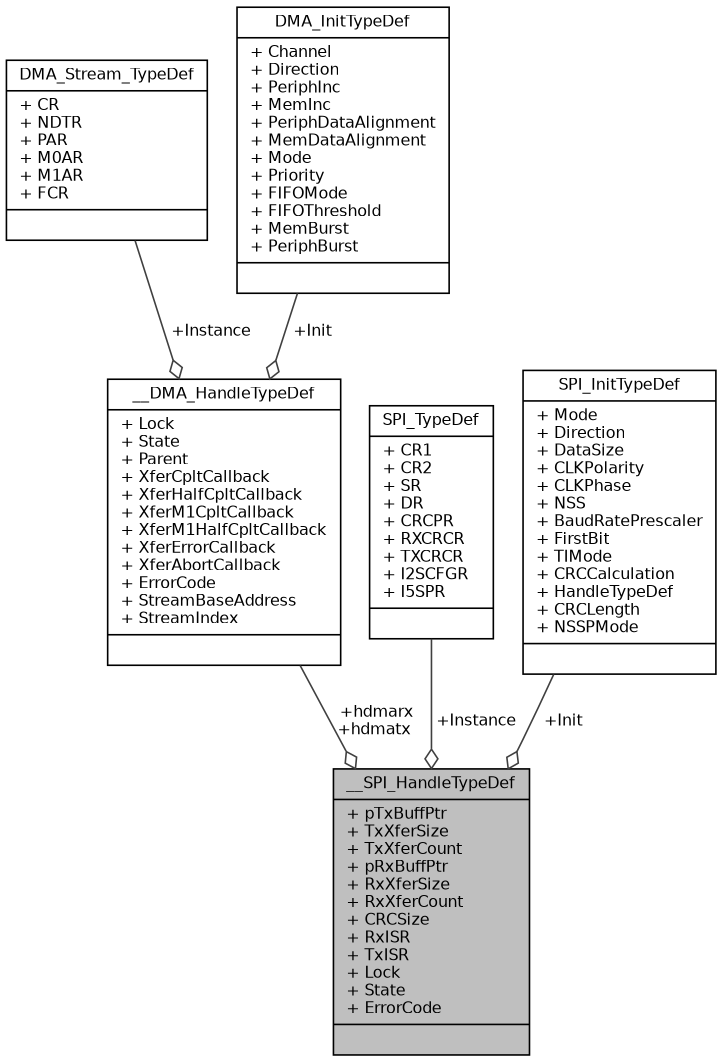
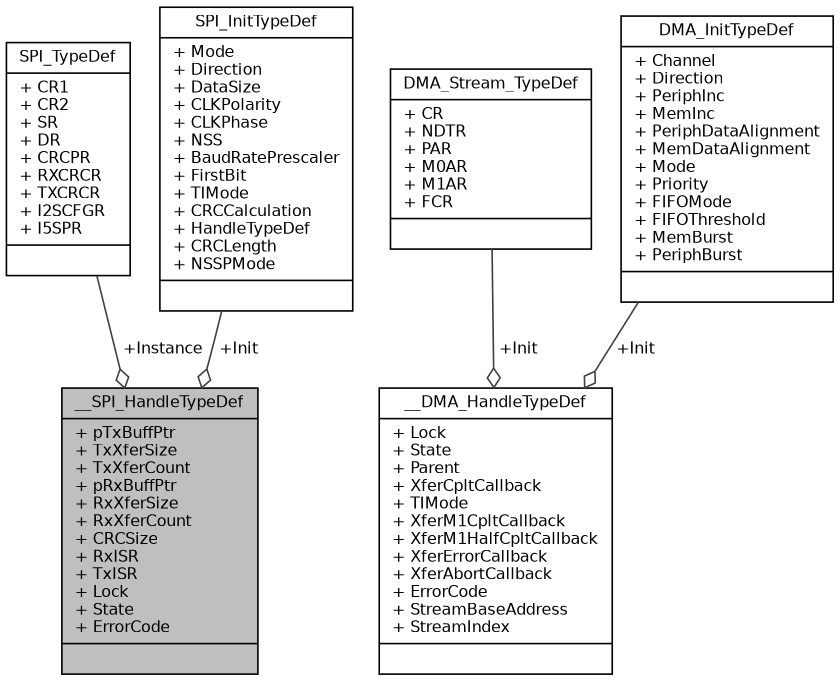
edge "DMA_Stream_TypeDef" -> "__DMA_HandleTypeDef": label " +Instance" -> " +Init"
node "__DMA_HandleTypeDef": text "+ XferHalfCpltCallback" -> "+ TIMode"
edge "__DMA_HandleTypeDef" -> "__SPI_HandleTypeDef": removed, label "+hdmarx +hdmatx"
